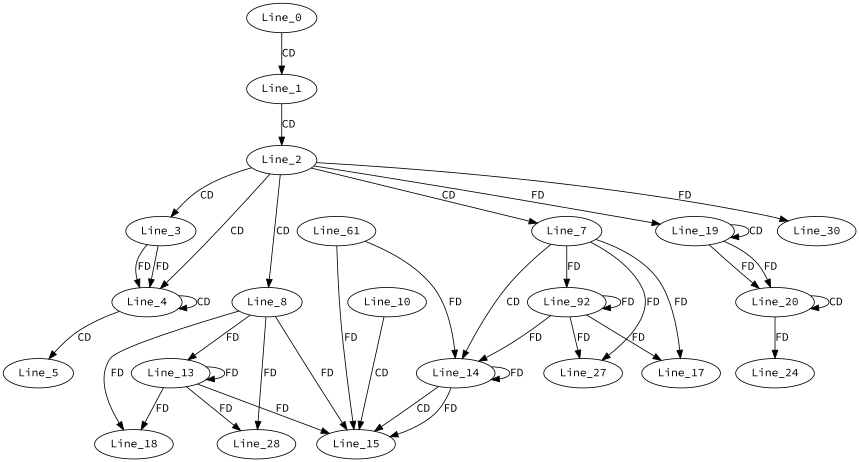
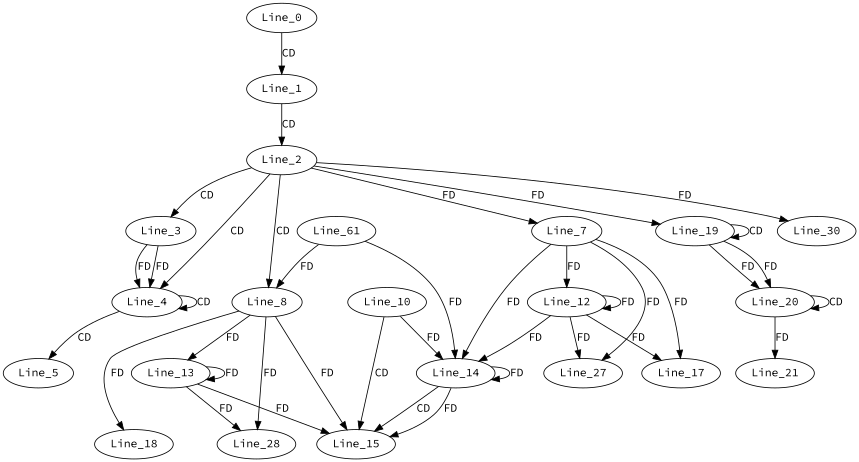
edge "Line_2" -> "Line_7": label "CD" -> "FD"
edge "Line_7" -> "Line_14": label "CD" -> "FD"
node "Line_92": label "Line_92" -> "Line_12"
edge "Line_61" -> "Line_15": now "Line_61" -> "Line_8"
edge "Line_10" -> "Line_14": added, label "FD"
node "Line_24": label "Line_24" -> "Line_21"
edge "Line_13" -> "Line_18": removed, label "FD"
